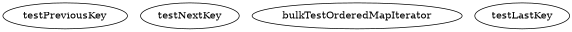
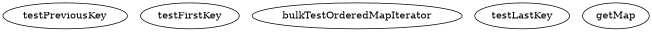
node "testFirstKey": added
node "testNextKey": removed
node "getMap": added
